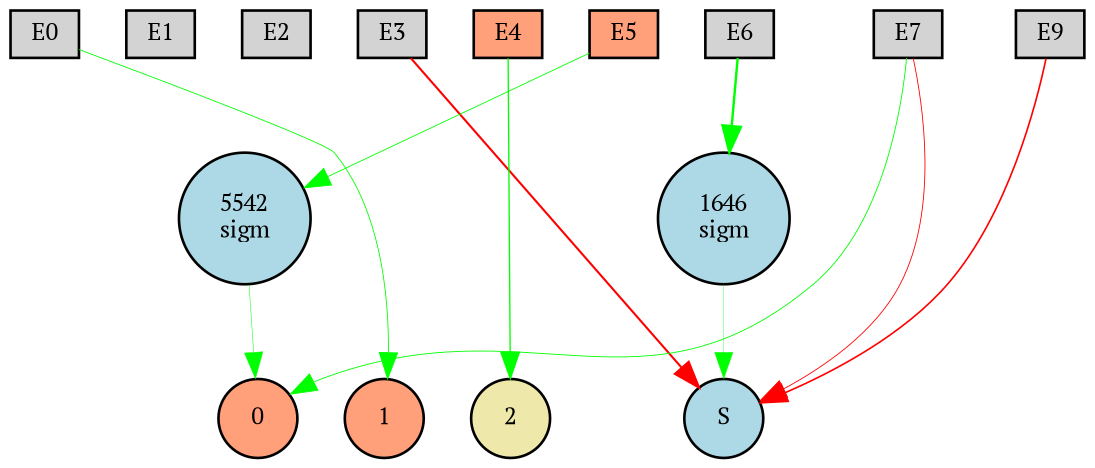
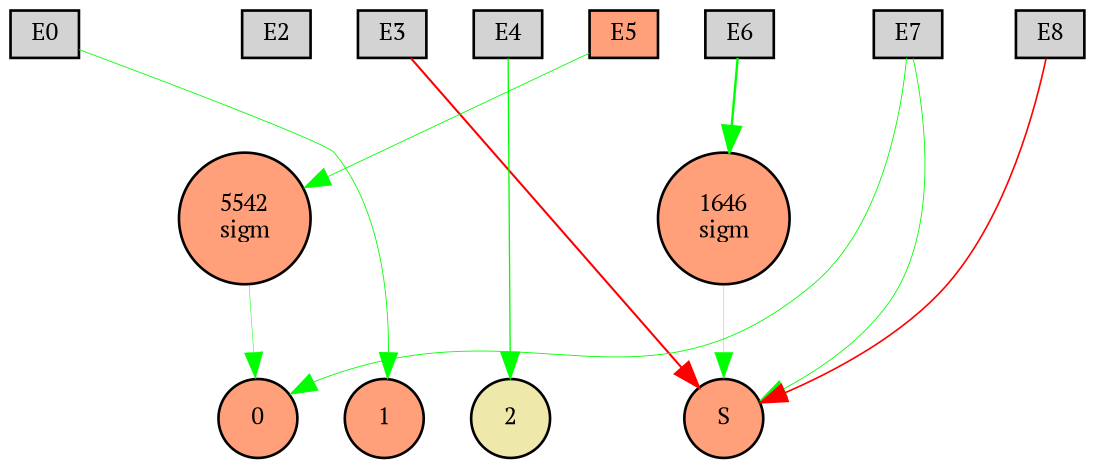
node "E1": removed
node "E4": fillcolor lightsalmon -> lightgray
node "E9": label "E9" -> "E8"
node "5542 sigm": fillcolor lightblue -> lightsalmon
node "1646 sigm": fillcolor lightblue -> lightsalmon
edge "E7" -> "S": color red -> green
node "S": fillcolor lightblue -> lightsalmon
